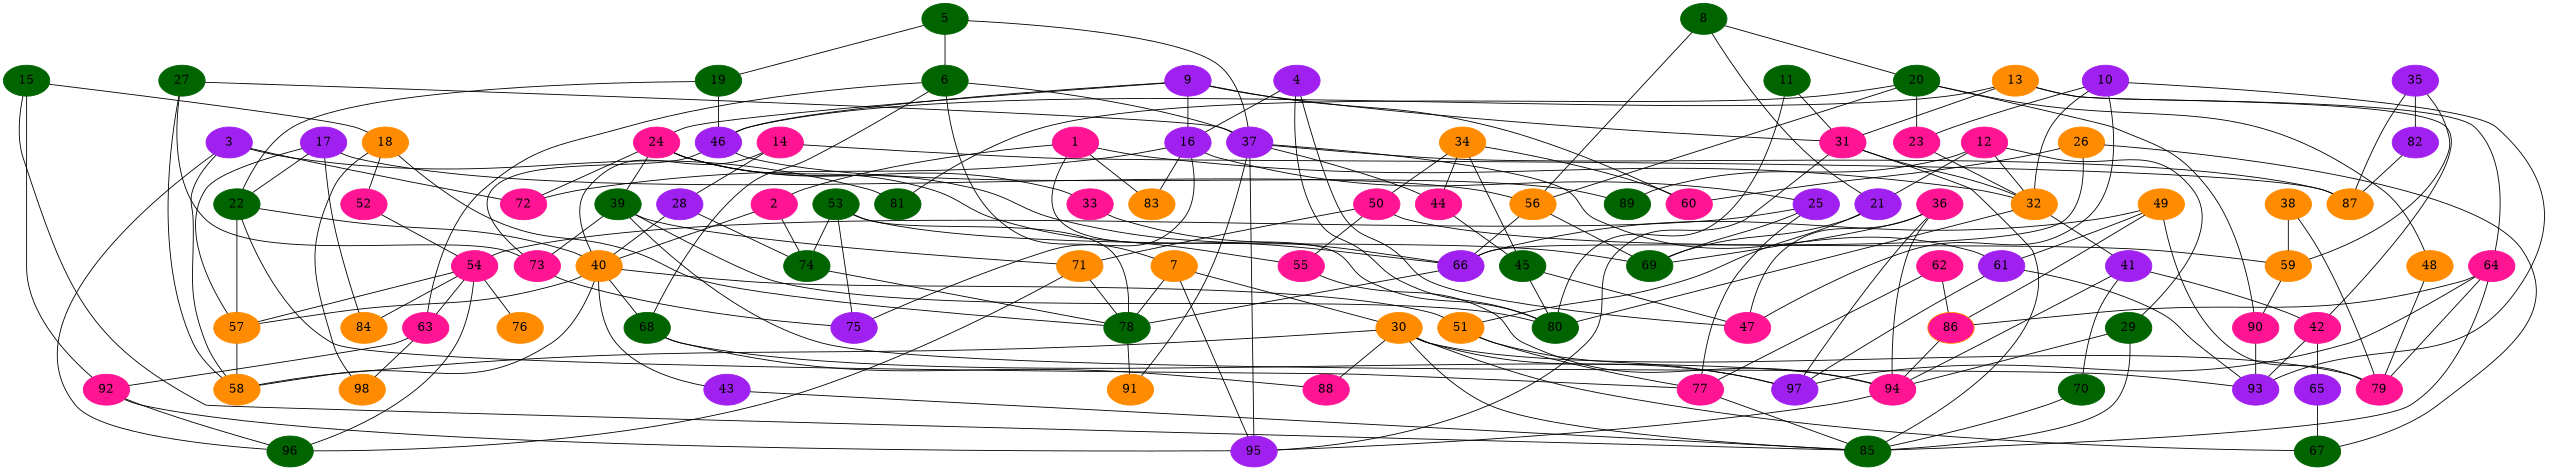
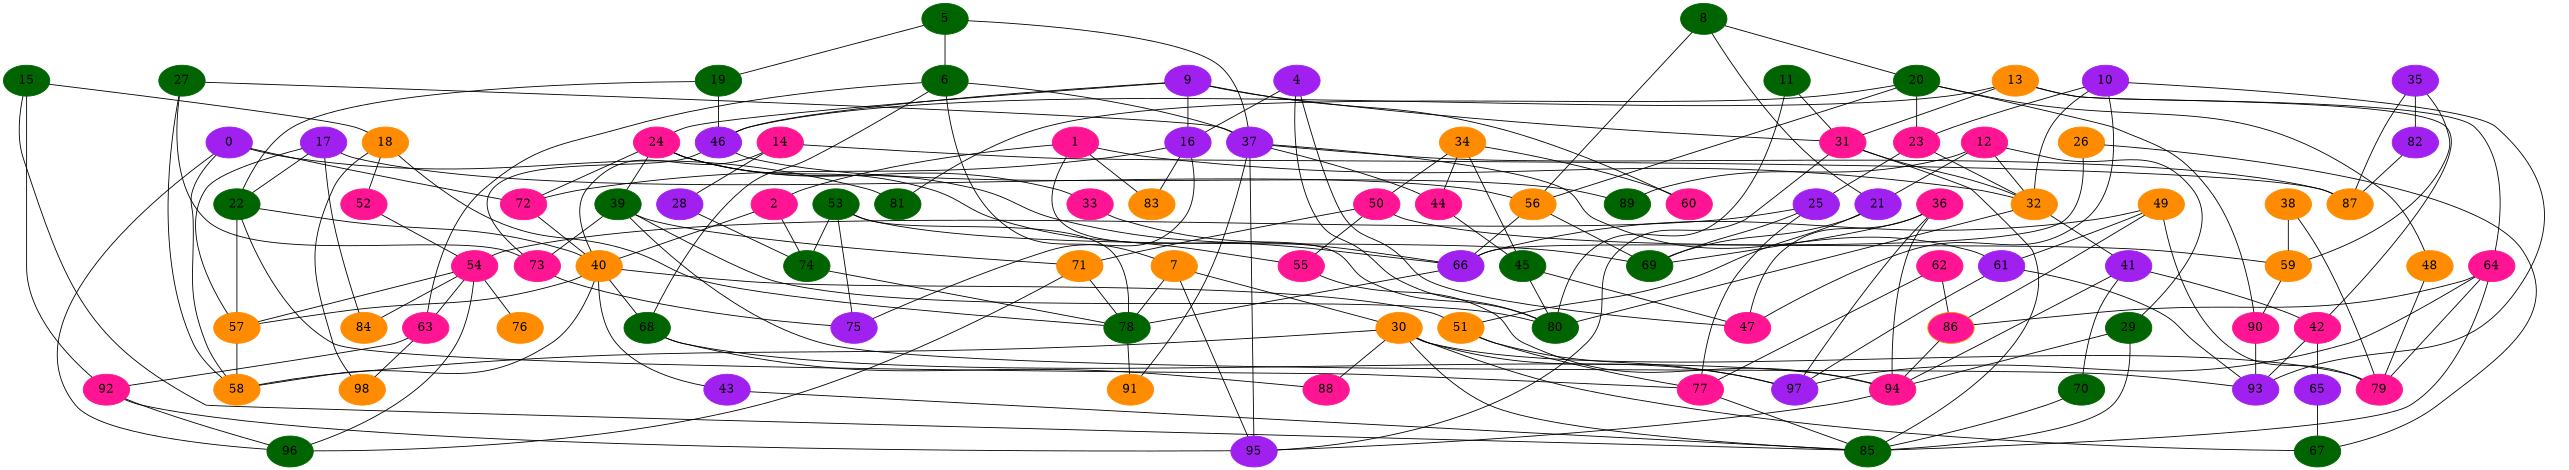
node "3": label "3" -> "0"
edge "26" -- "60": removed
edge "16" -- "25": now "23" -- "25"
edge "28" -- "40": now "72" -- "40"
